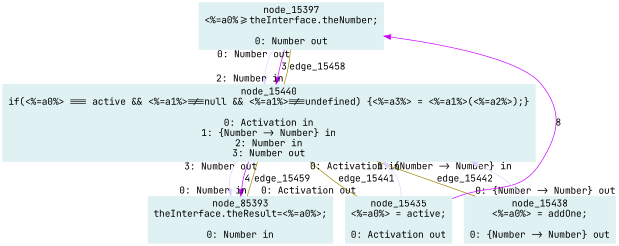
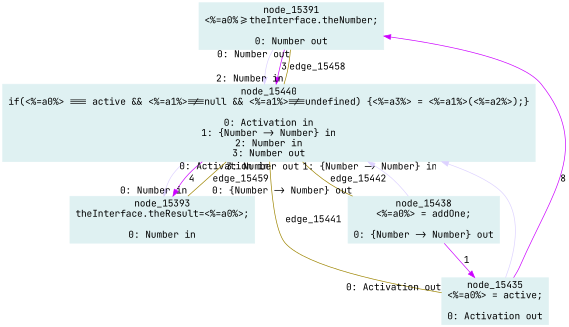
node "node_15397 <%=a0%>=theInterface.theNumber; 0: Number out": label "node_15397 <%=a0%>=theInterface.theNumber; 0: Number out" -> "node_15391 <%=a0%>=theInterface.theNumber; 0: Number out"
node "node_85393 theInterface.theResult=<%=a0%>; 0: Number in": label "node_85393 theInterface.theResult=<%=a0%>; 0: Number in" -> "node_15393 theInterface.theResult=<%=a0%>; 0: Number in"
edge "node_15438 <%=a0%> = addOne; 0: {Number -> Number} out" -> "node_15435 <%=a0%> = active; 0: Activation out": added, label "1"
